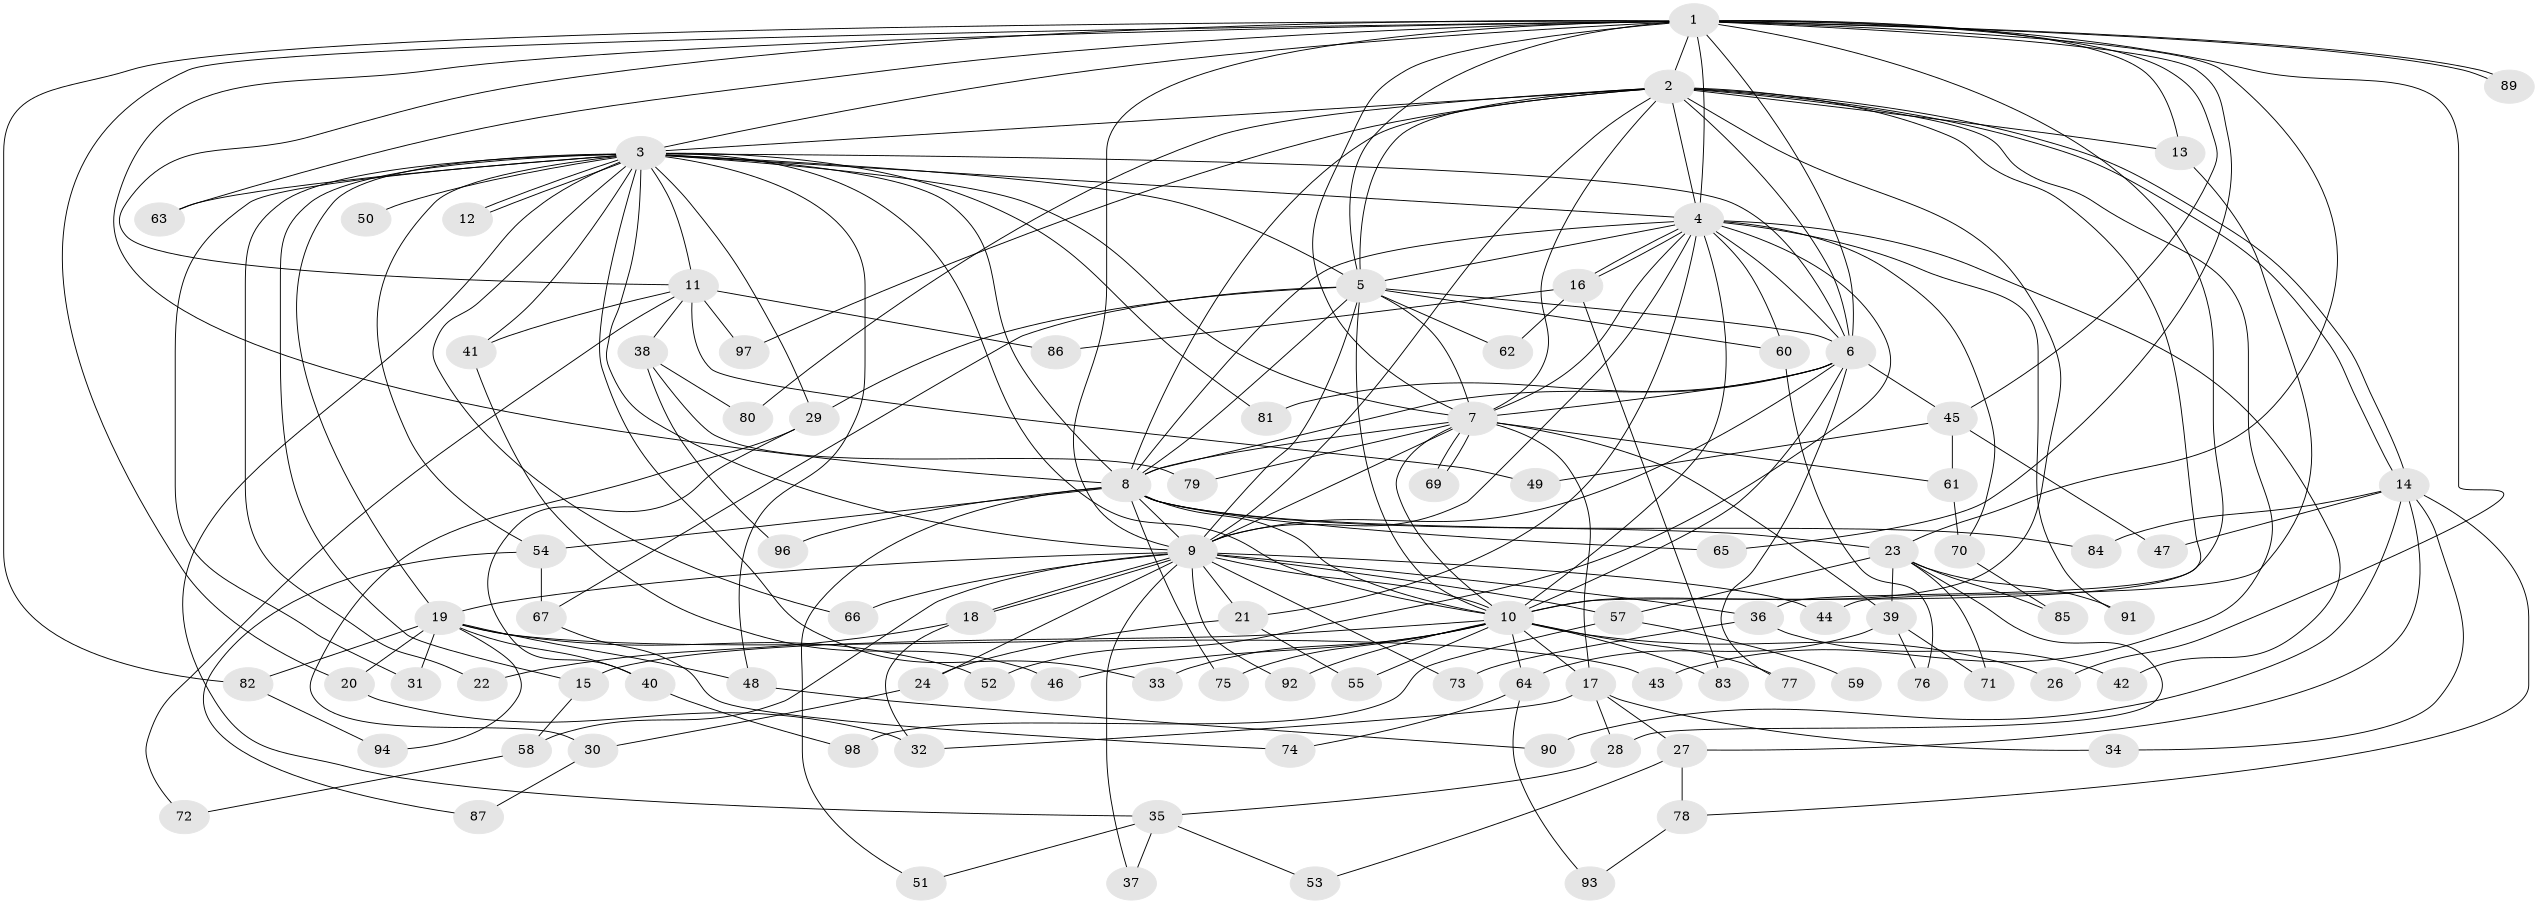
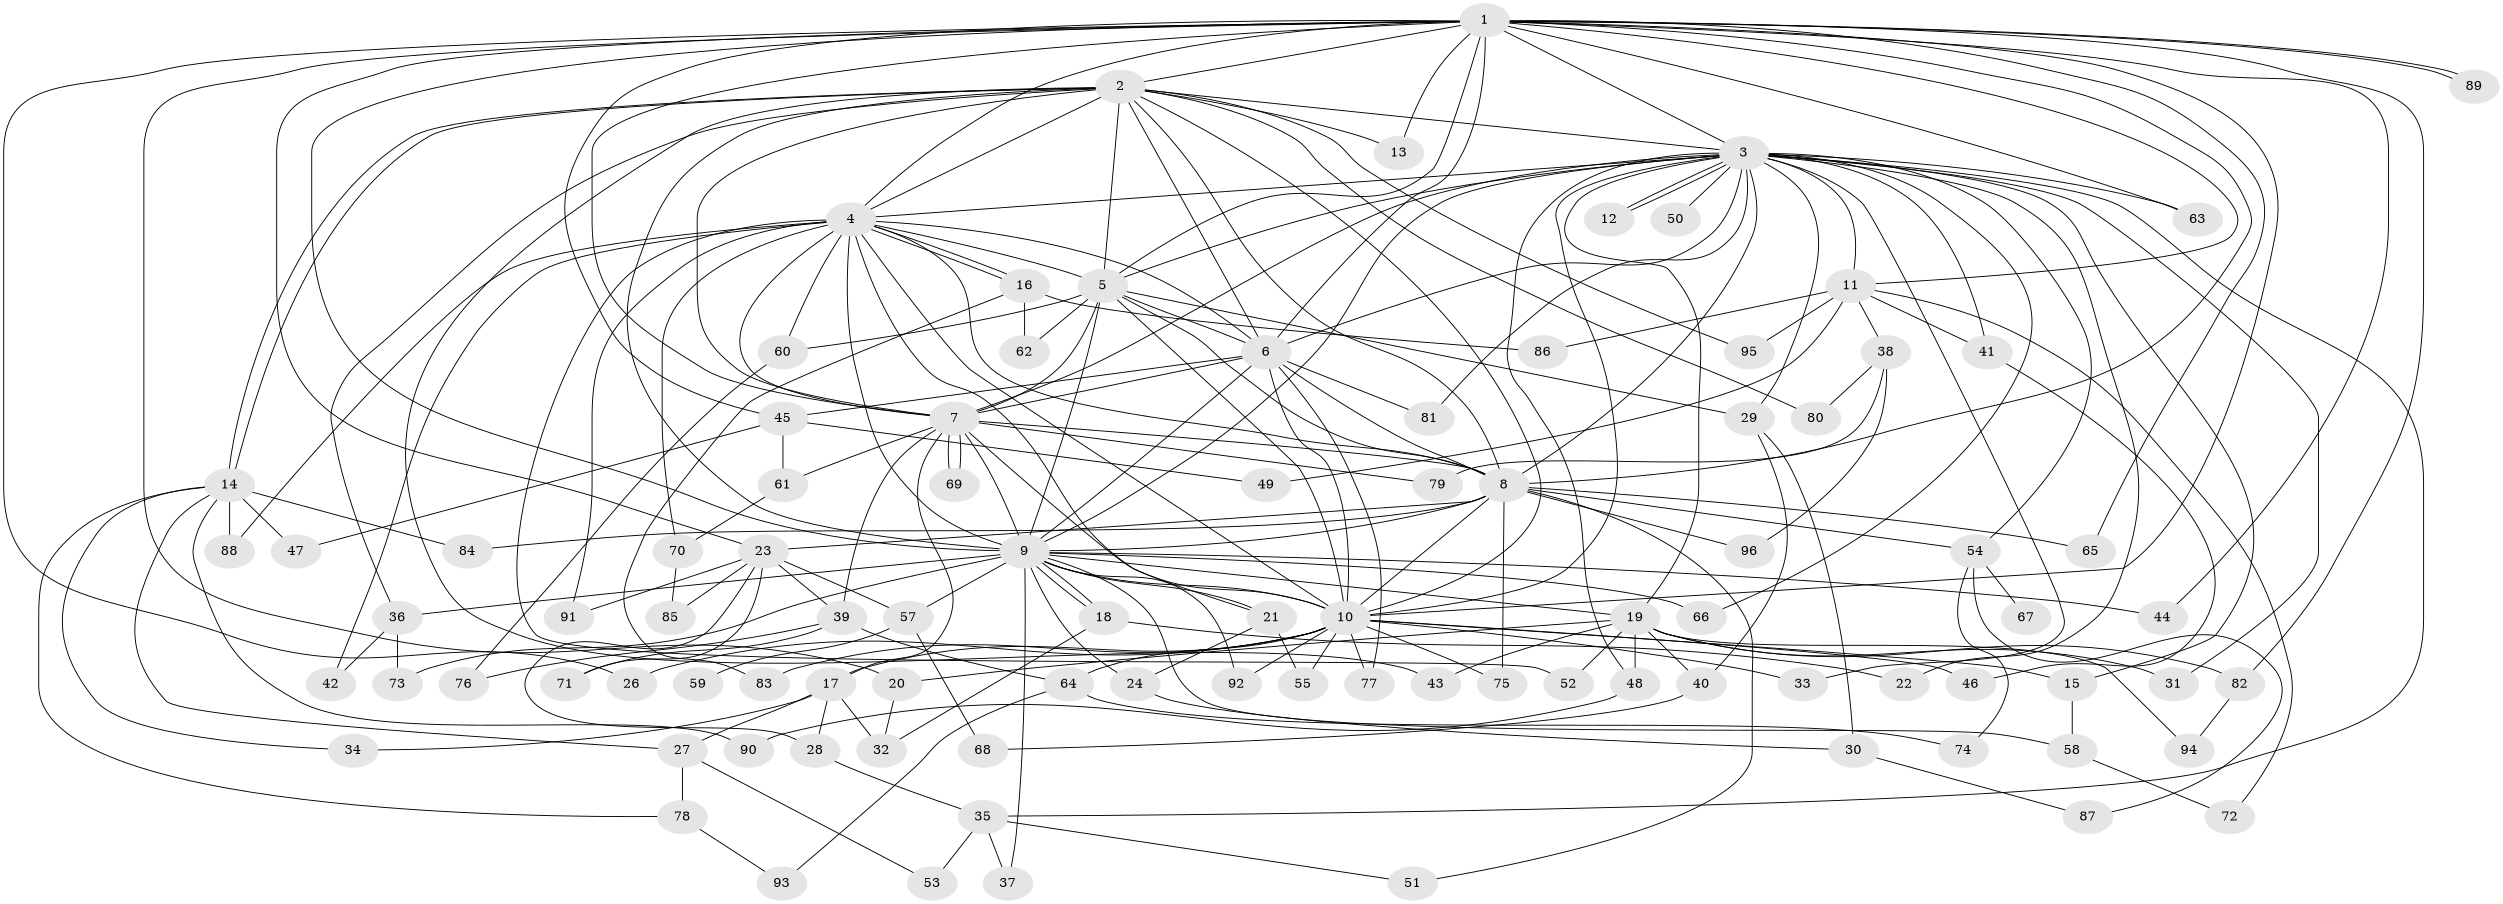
node "97": label "97" -> "95"
edge "5" -- "67": removed
edge "13" -- "44": now "1" -- "44"
node "88": added
edge "67" -- "74": now "54" -- "74"
node "98": label "98" -> "68"
